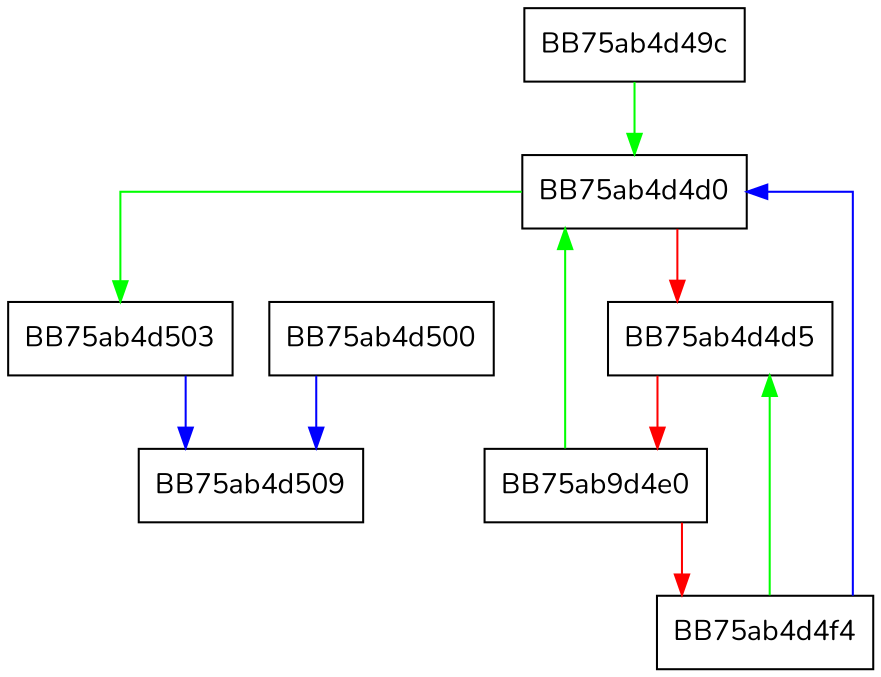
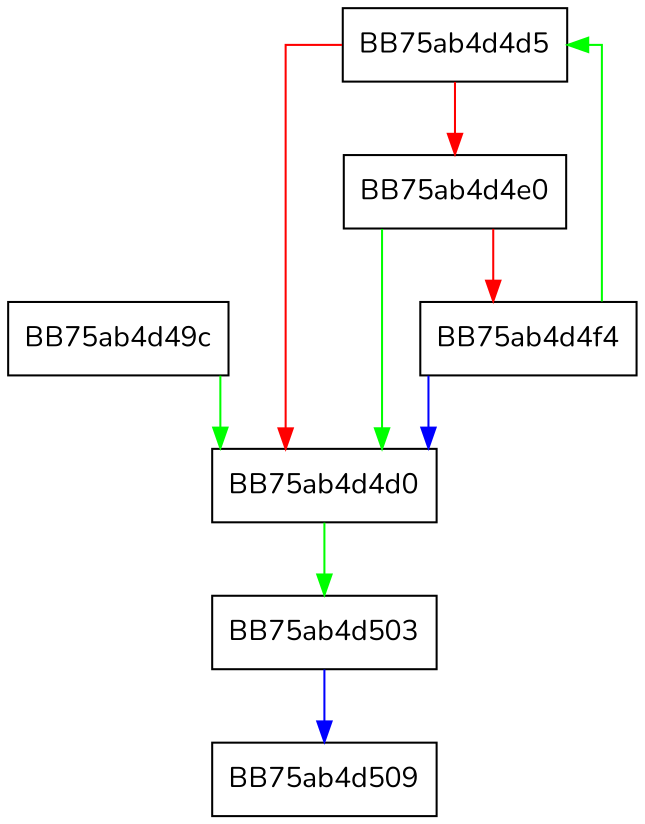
edge "BB75ab4d4d0" -> "BB75ab4d4d5": reversed
node "BB75ab4d500": removed
node "BB75ab9d4e0": label "BB75ab9d4e0" -> "BB75ab4d4e0"
